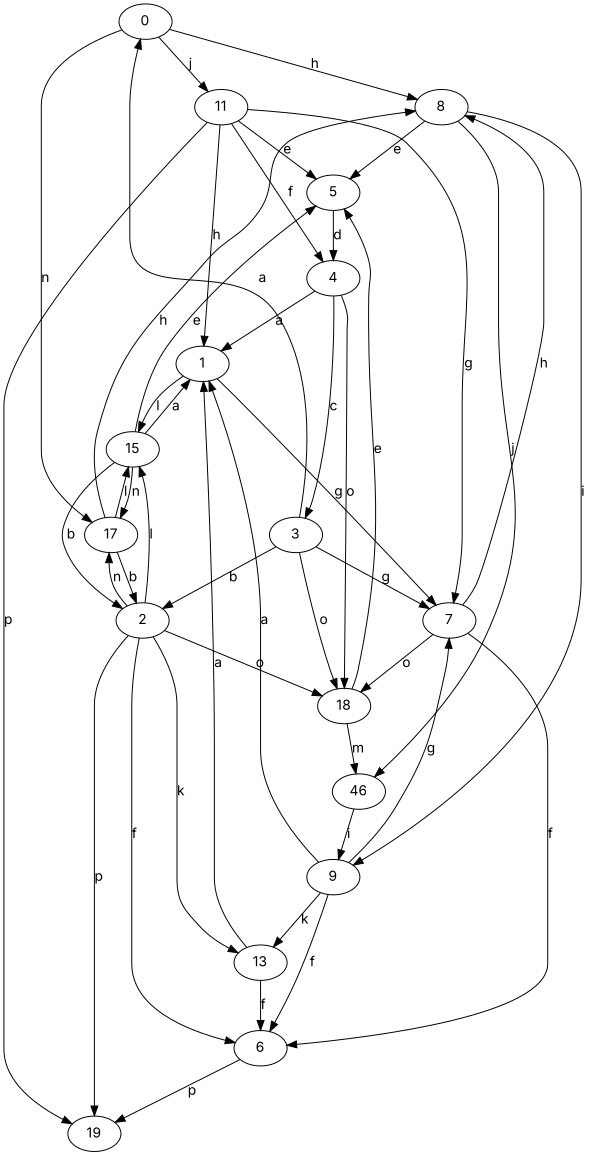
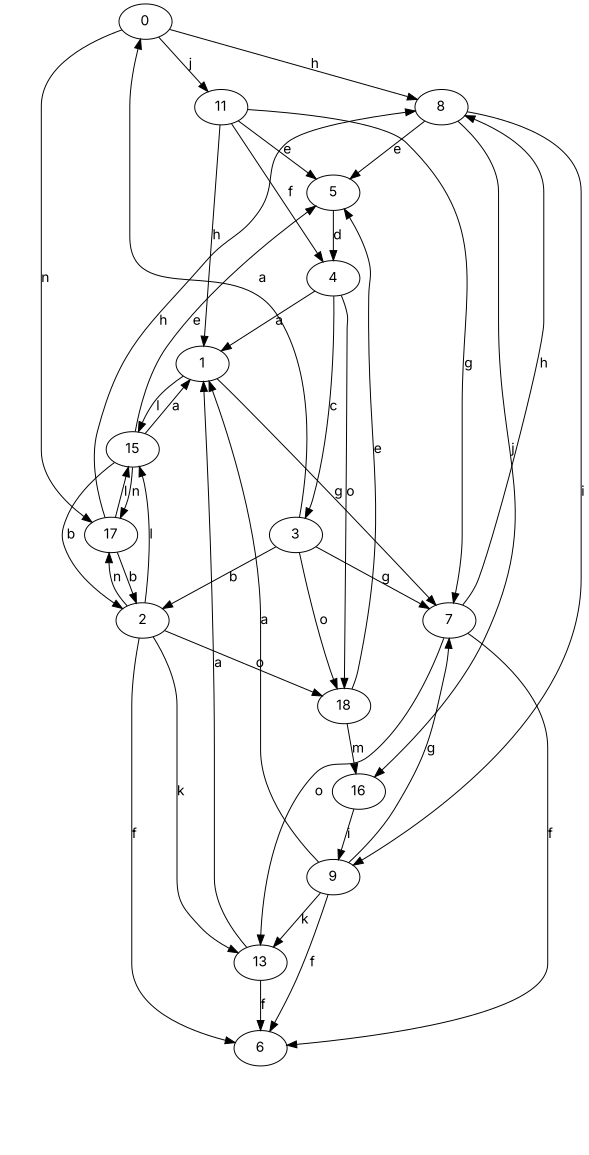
edge "7" -> "18": now "7" -> "13"
node "46": label "46" -> "16"
node "19": removed
